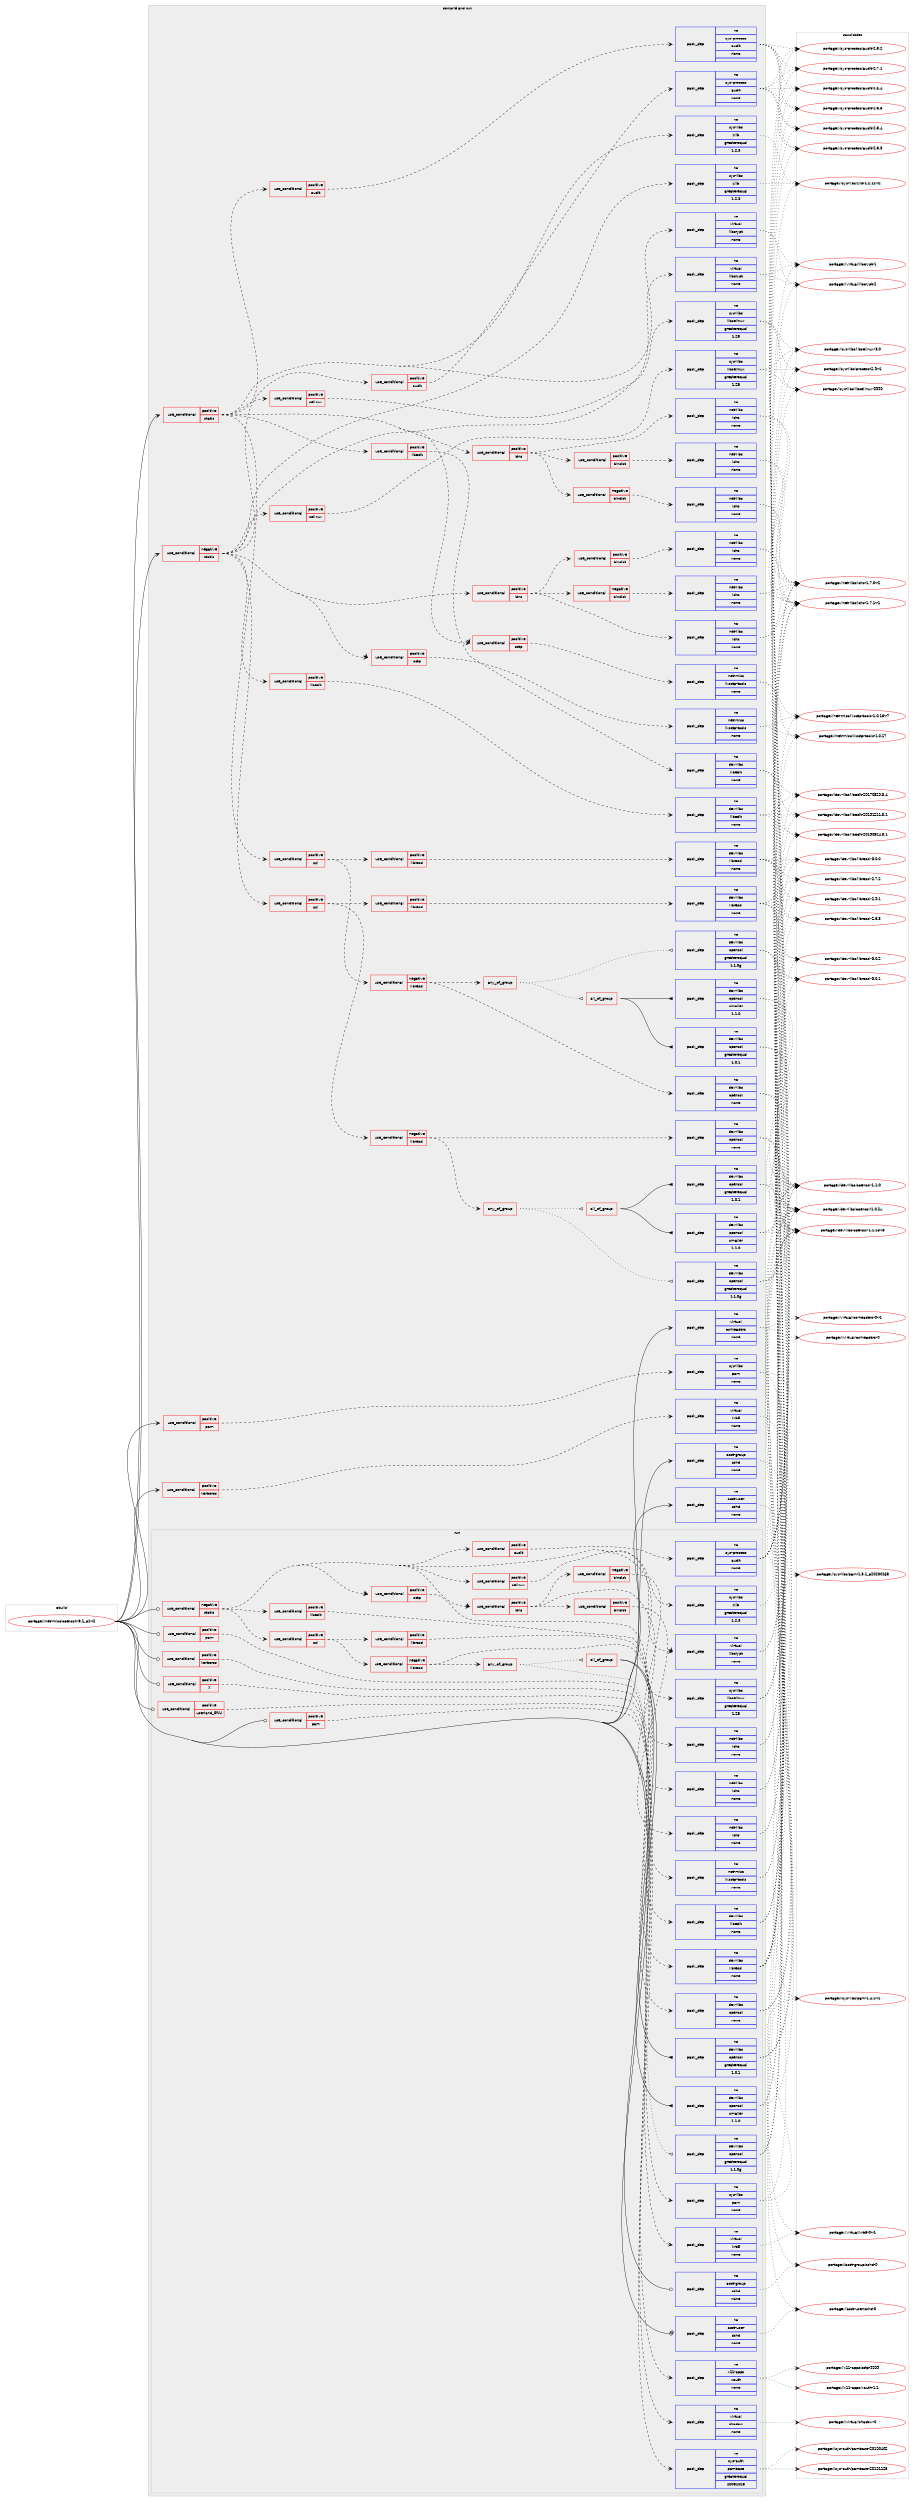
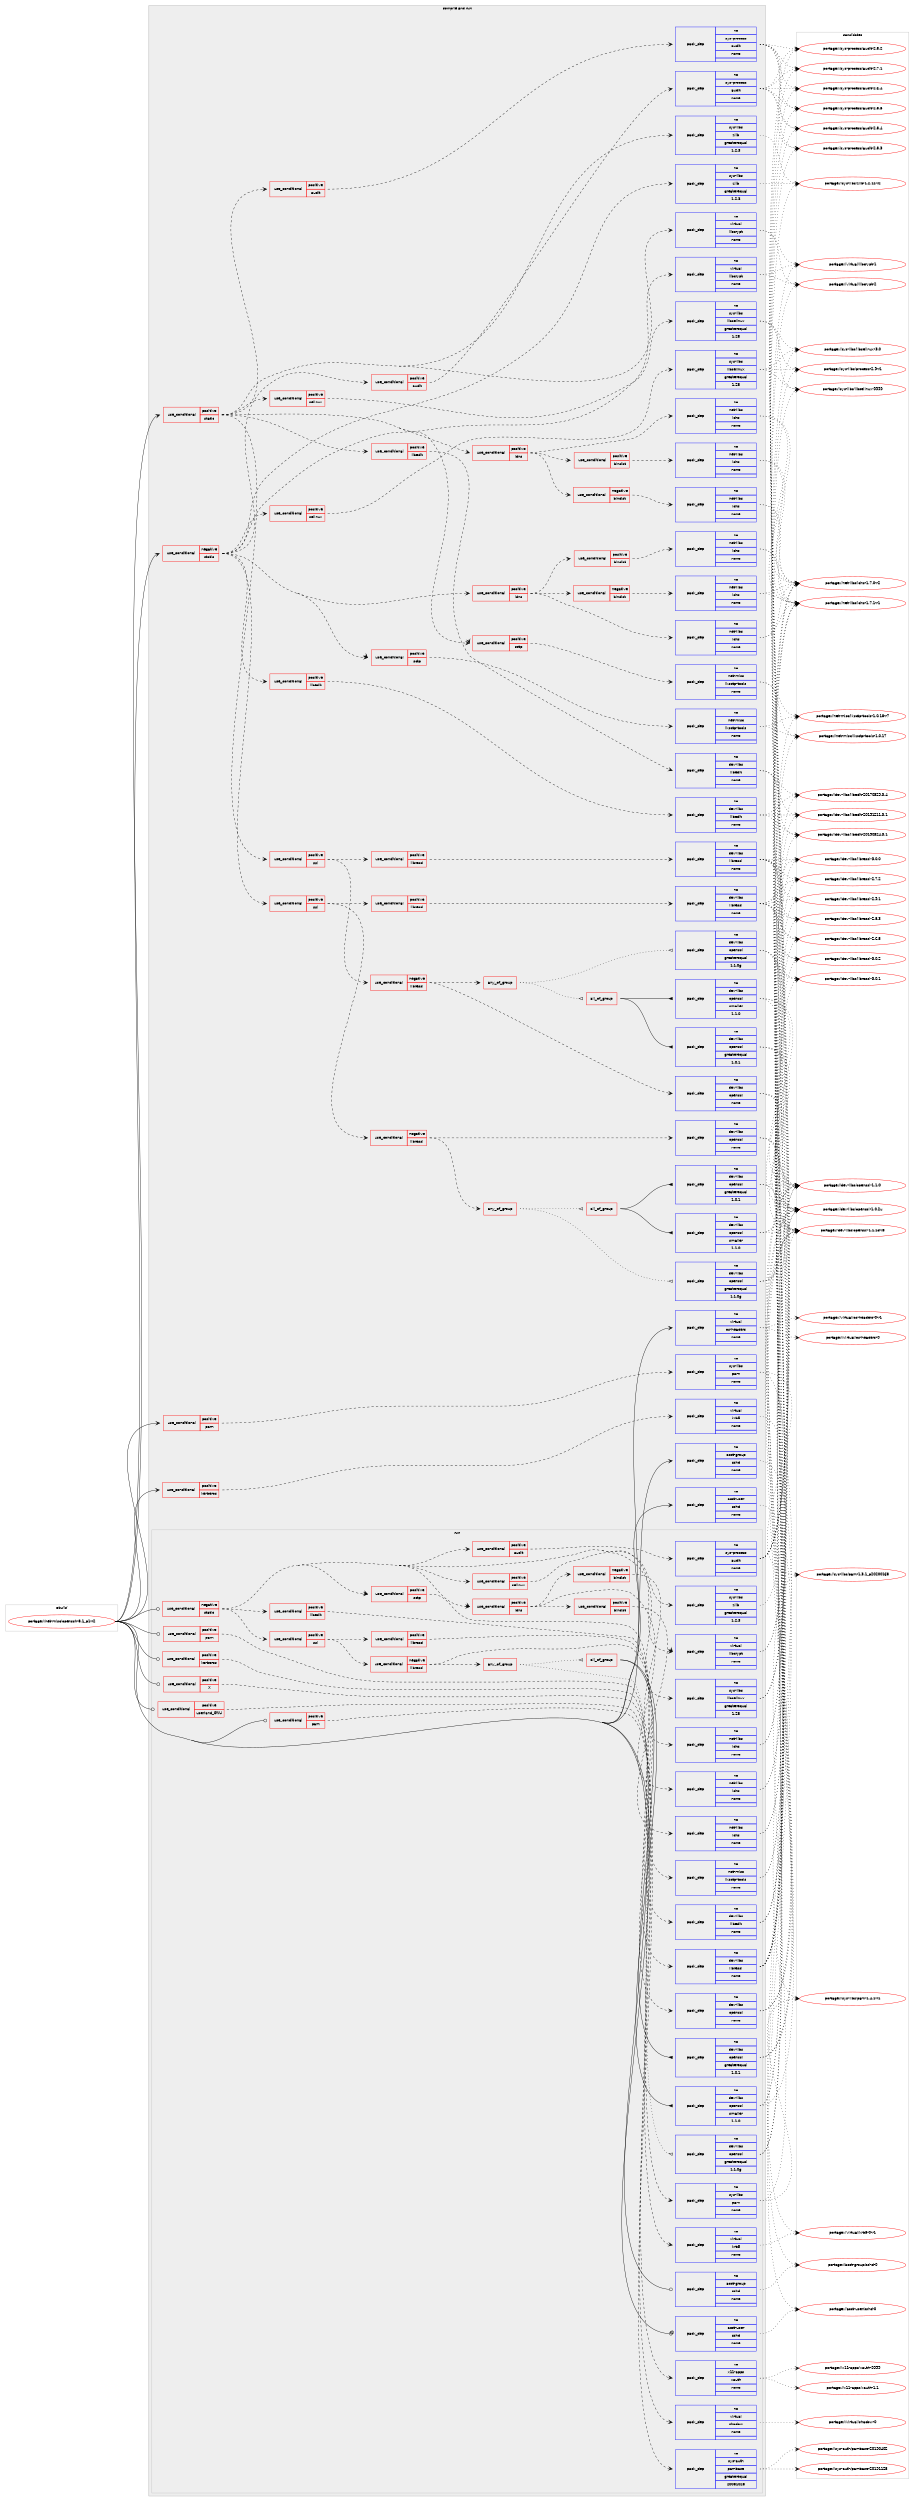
node "portage://dev-libs/libressl-2.6.5": added
node "portage://x11-apps/sctp-9999": label "portage://x11-apps/sctp-9999" -> "portage://x11-apps/xauth-9999"
